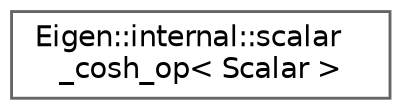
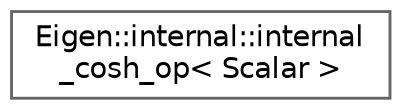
node "Eigen::internal::scalar _cosh_op< Scalar >": label "Eigen::internal::scalar _cosh_op< Scalar >" -> "Eigen::internal::internal _cosh_op< Scalar >"
